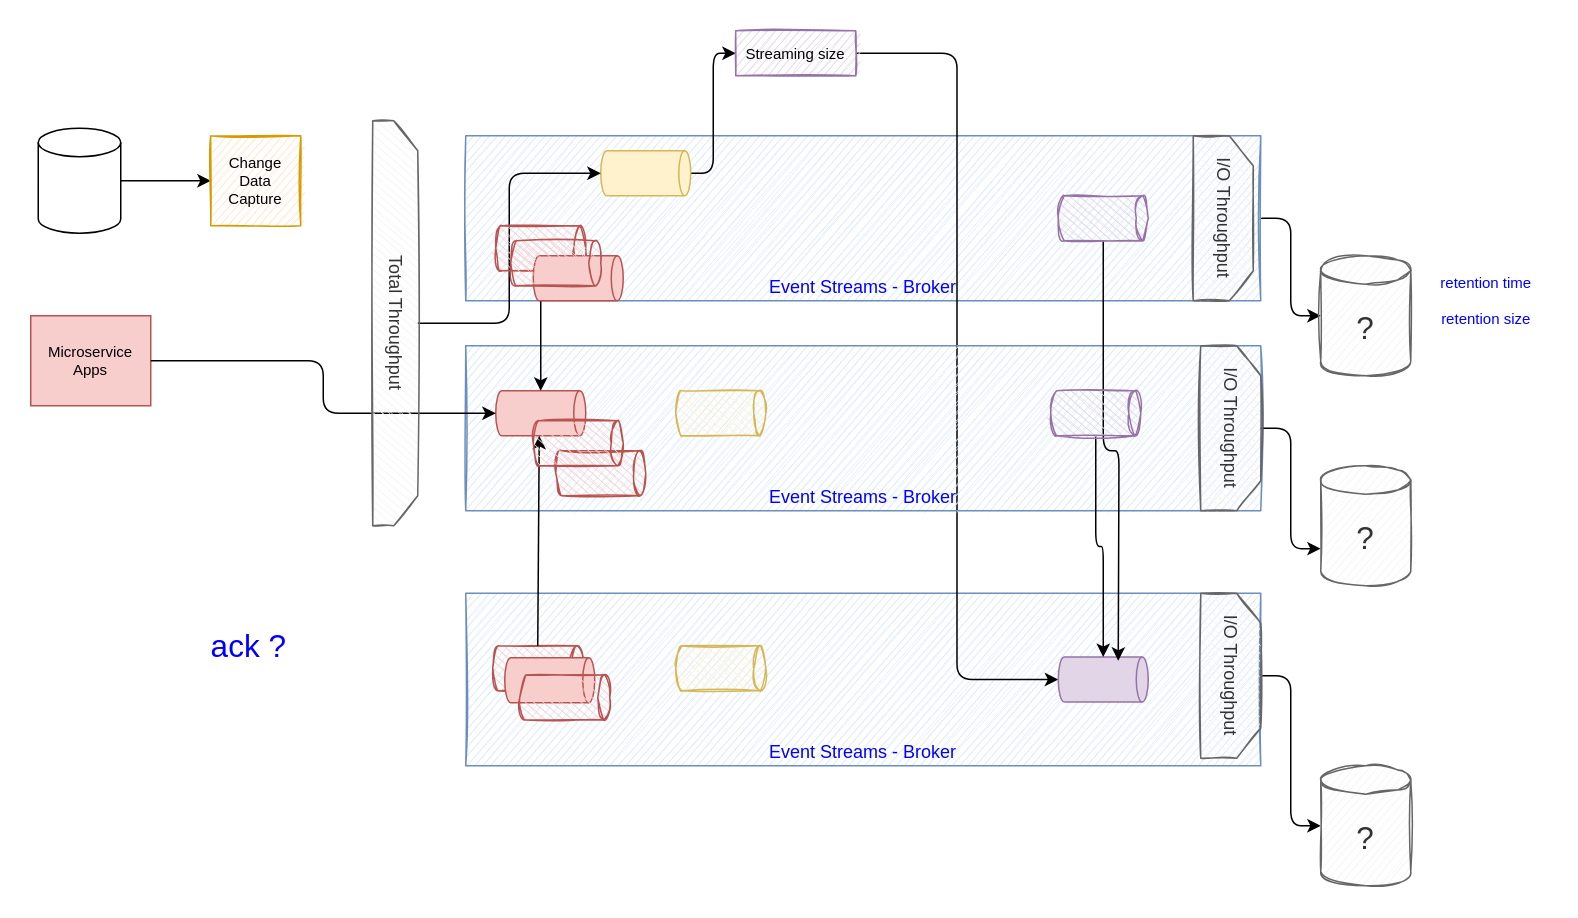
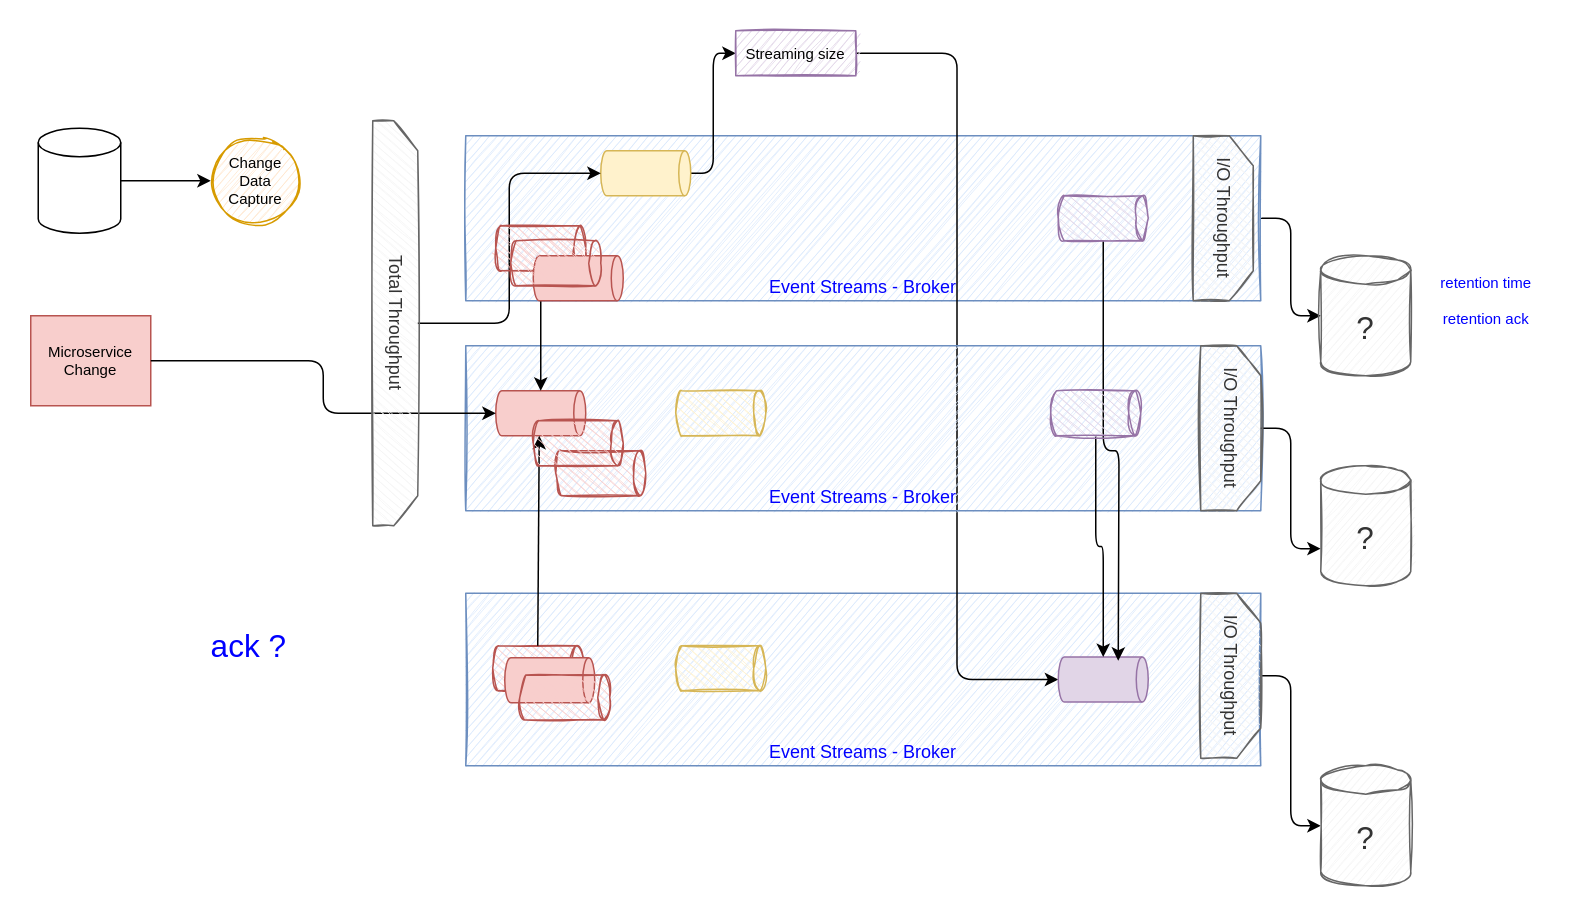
node "Change Data Capture": shape rectangle -> ellipse
node "retention time retention size": label "retention time retention size" -> "retention time retention ack"
node "Microservice Apps": label "Microservice Apps" -> "Microservice Change"
